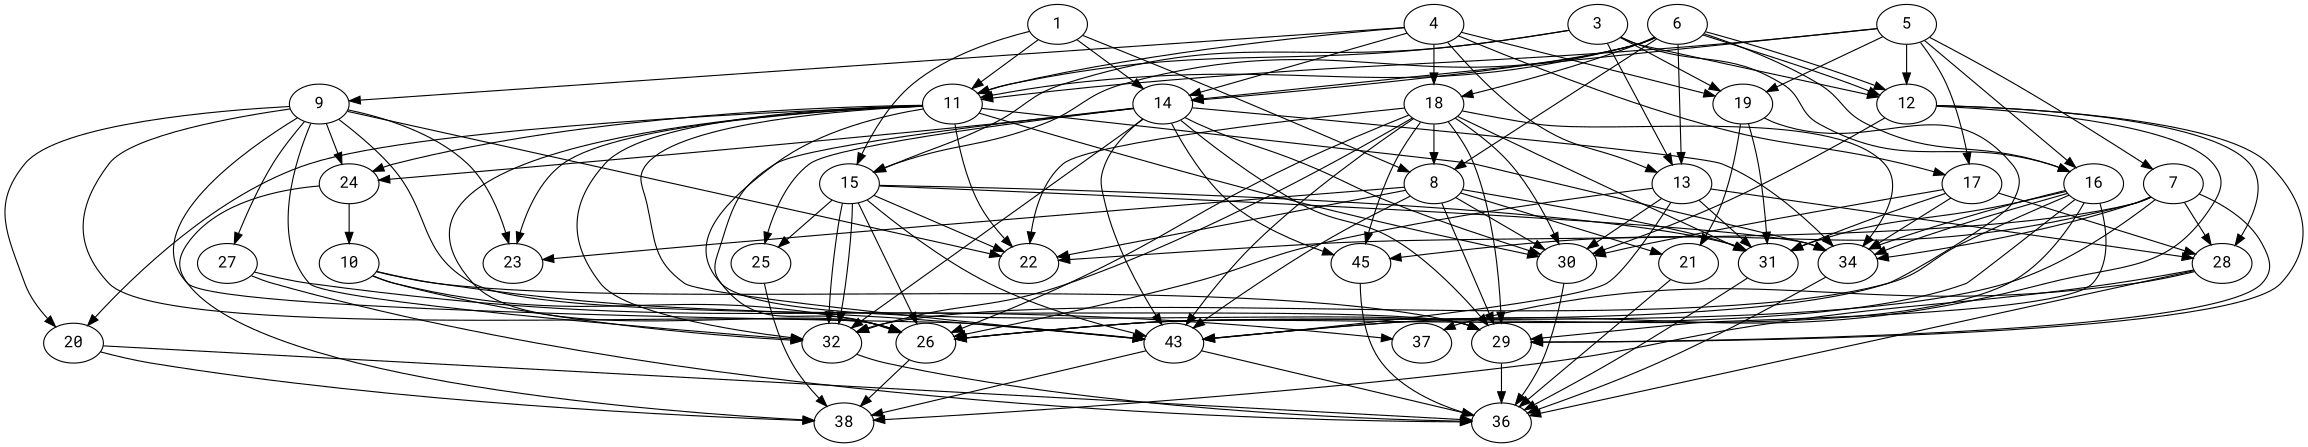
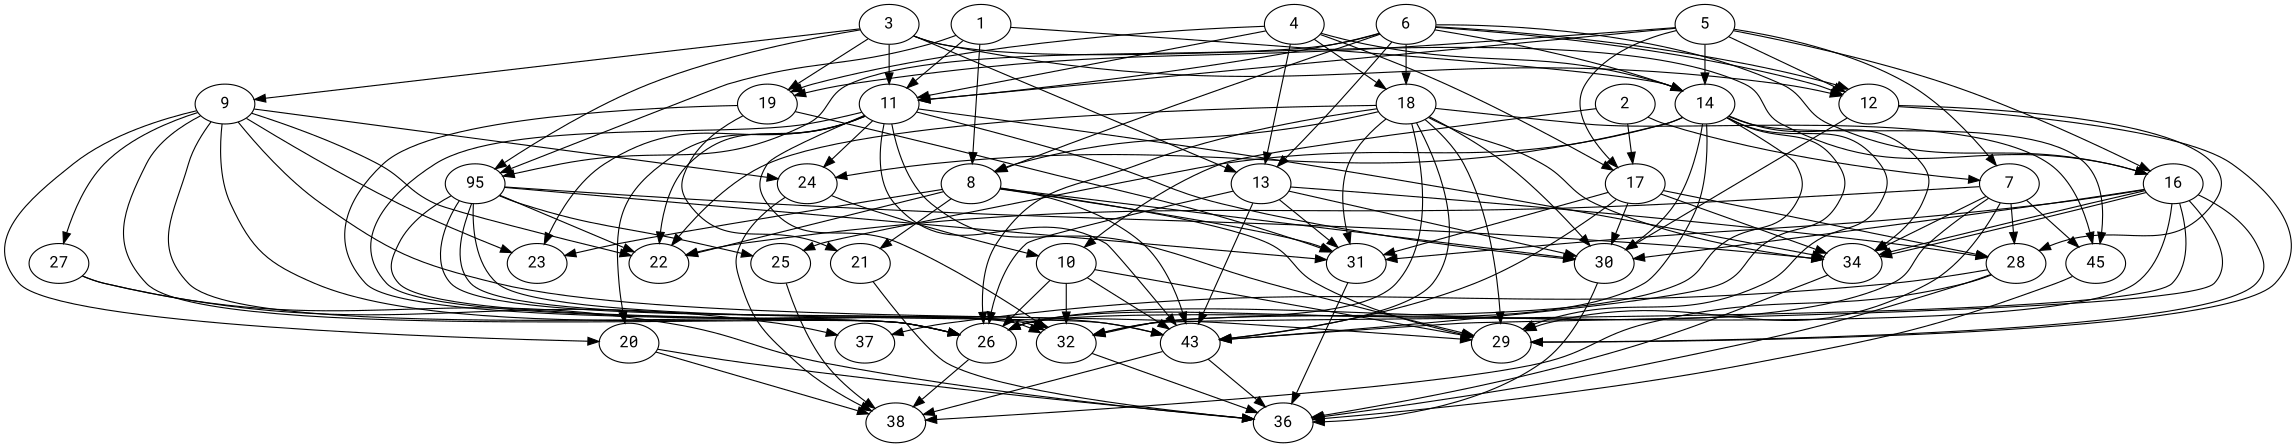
edge "4" -> "9": now "3" -> "9"
node "2": added
node "15": label "15" -> "95"
edge "16" -> "30": added
edge "12" -> "43": now "17" -> "43"
edge "29" -> "36": removed
